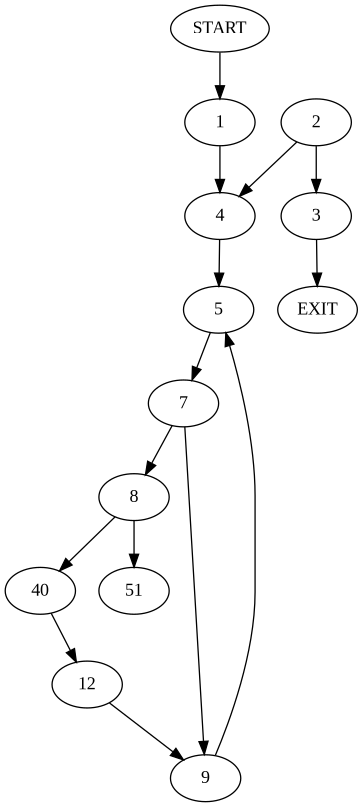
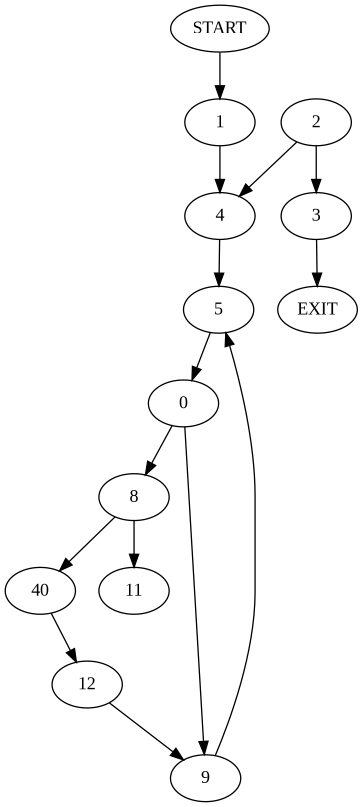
node "7": label "7" -> "0"
node "51": label "51" -> "11"
